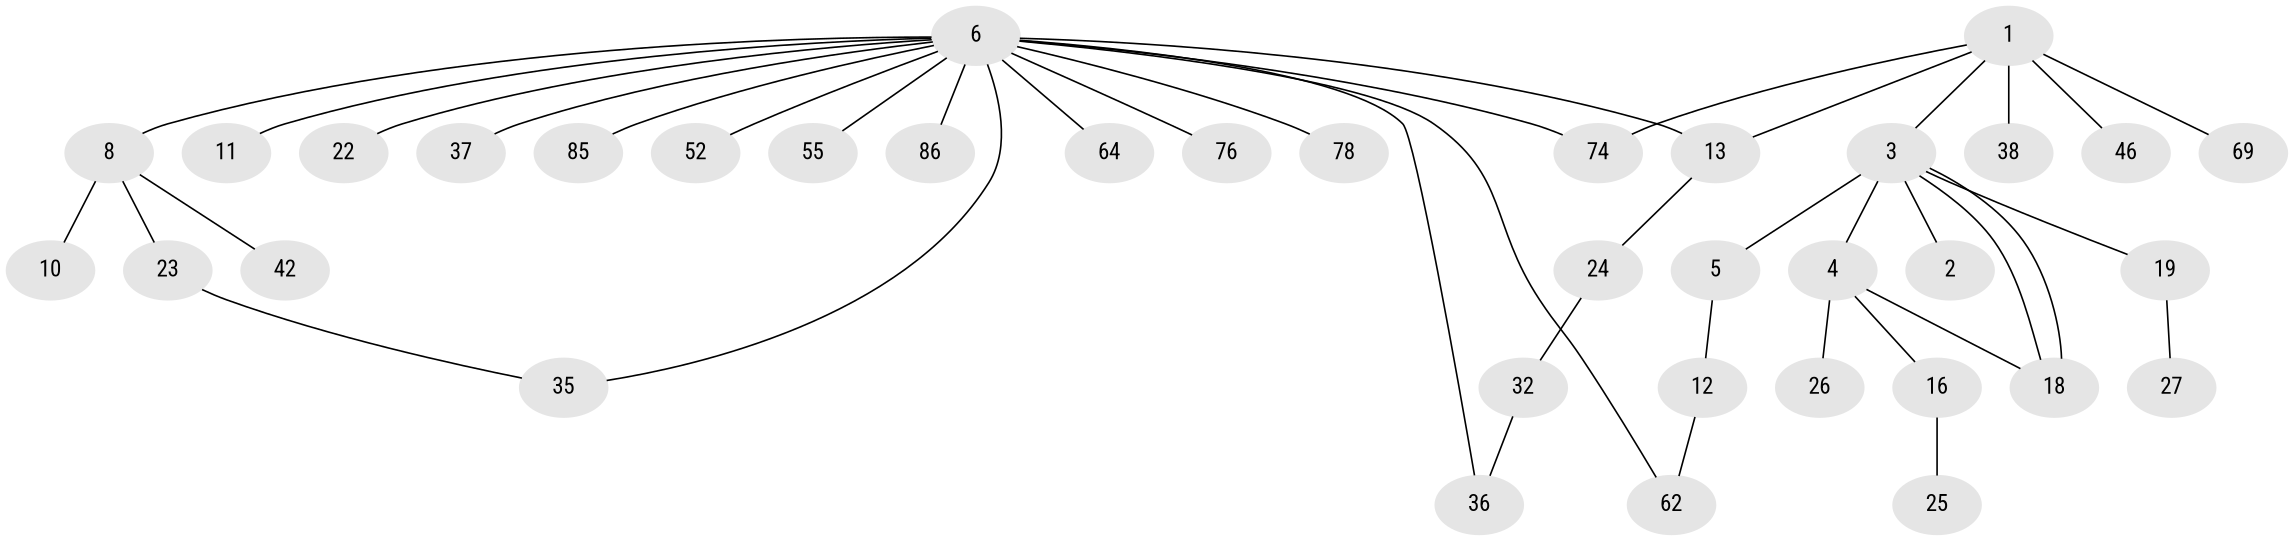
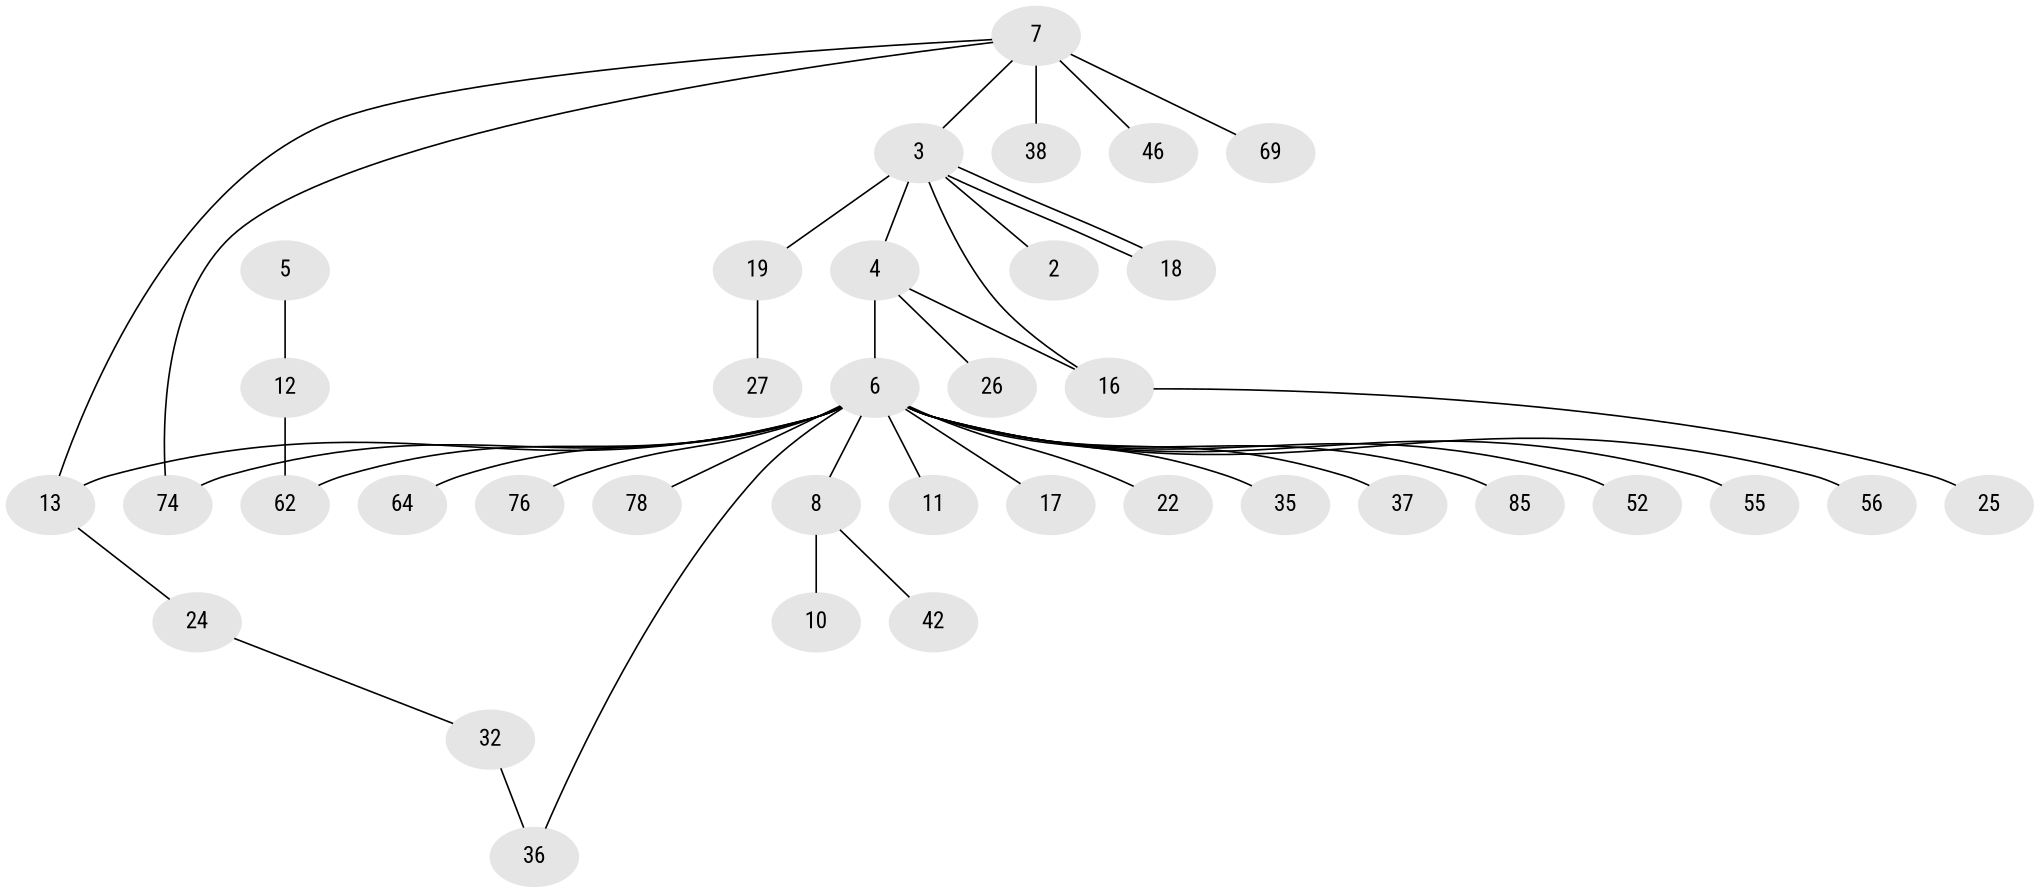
node "1": label "1" -> "7"
node "86": label "86" -> "56"
edge "3" -- "5": now "3" -- "16"
node "23": removed
edge "4" -- "18": now "4" -- "6"
node "17": added
